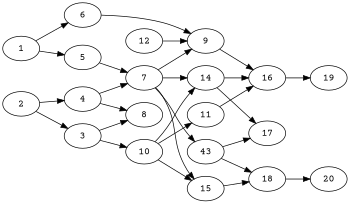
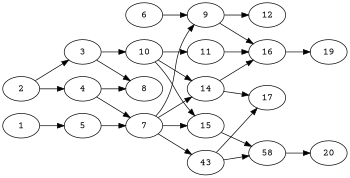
edge "1" -> "6": removed
edge "12" -> "9": reversed
node "18": label "18" -> "58"
